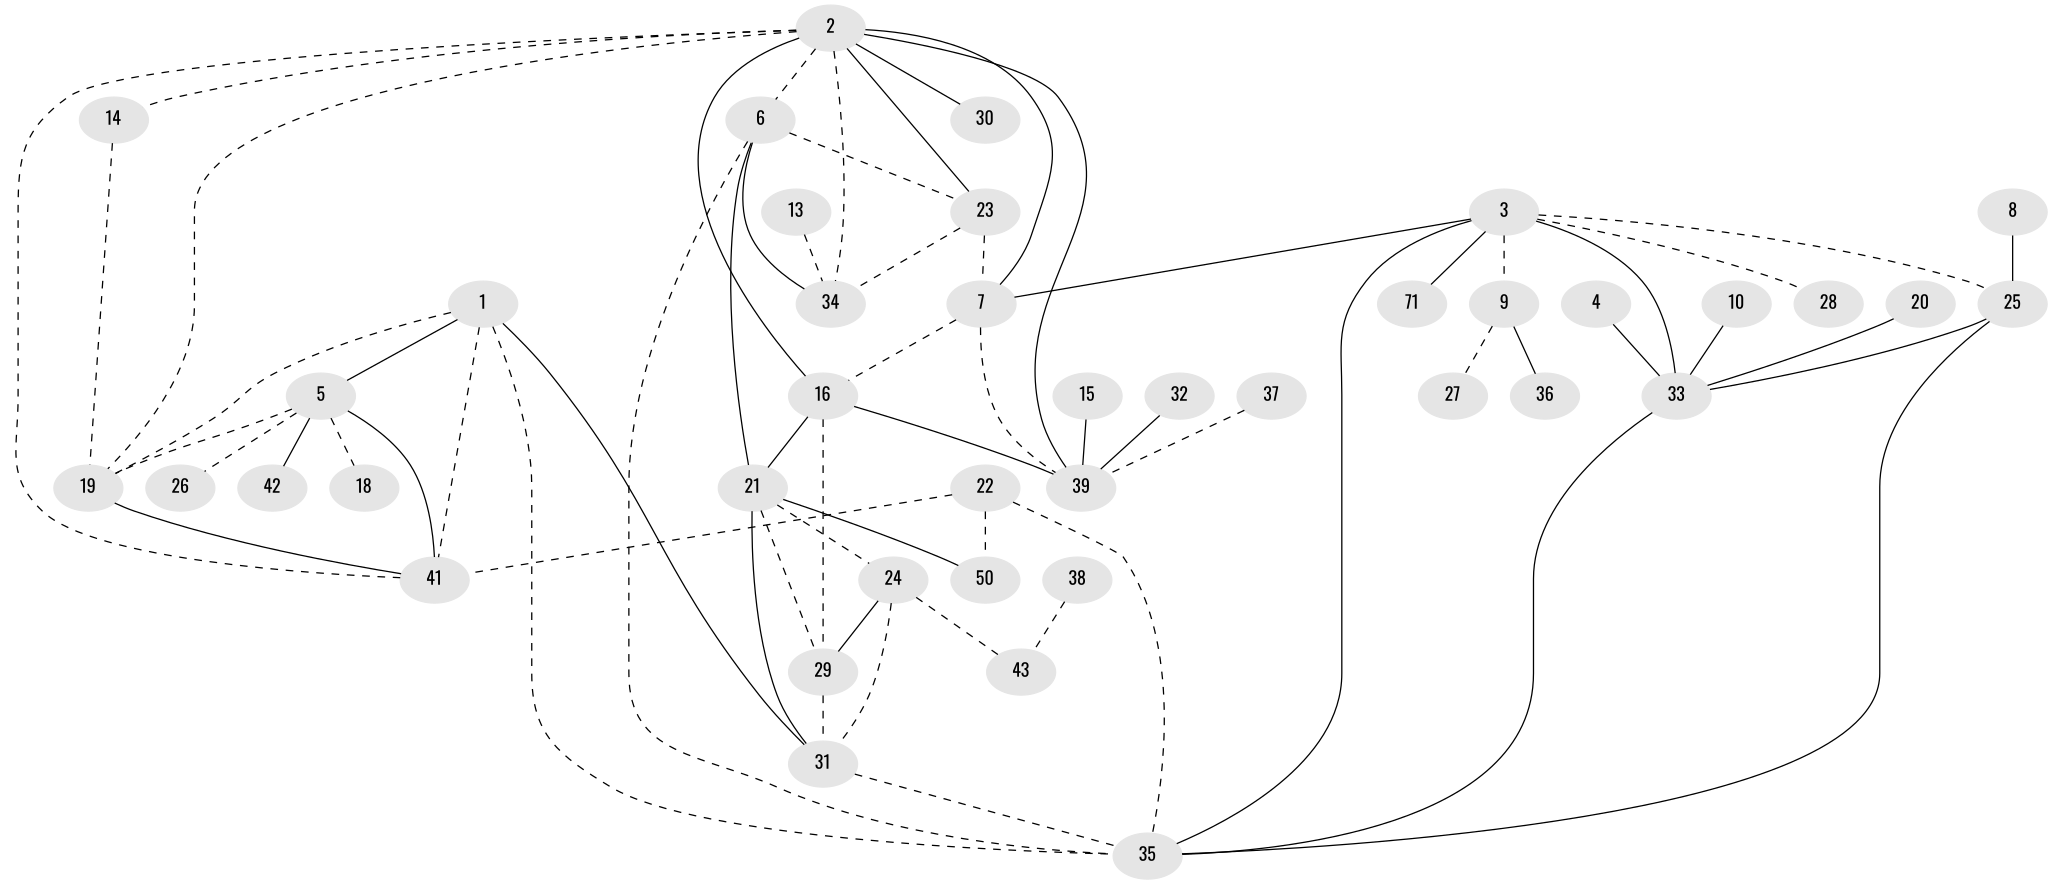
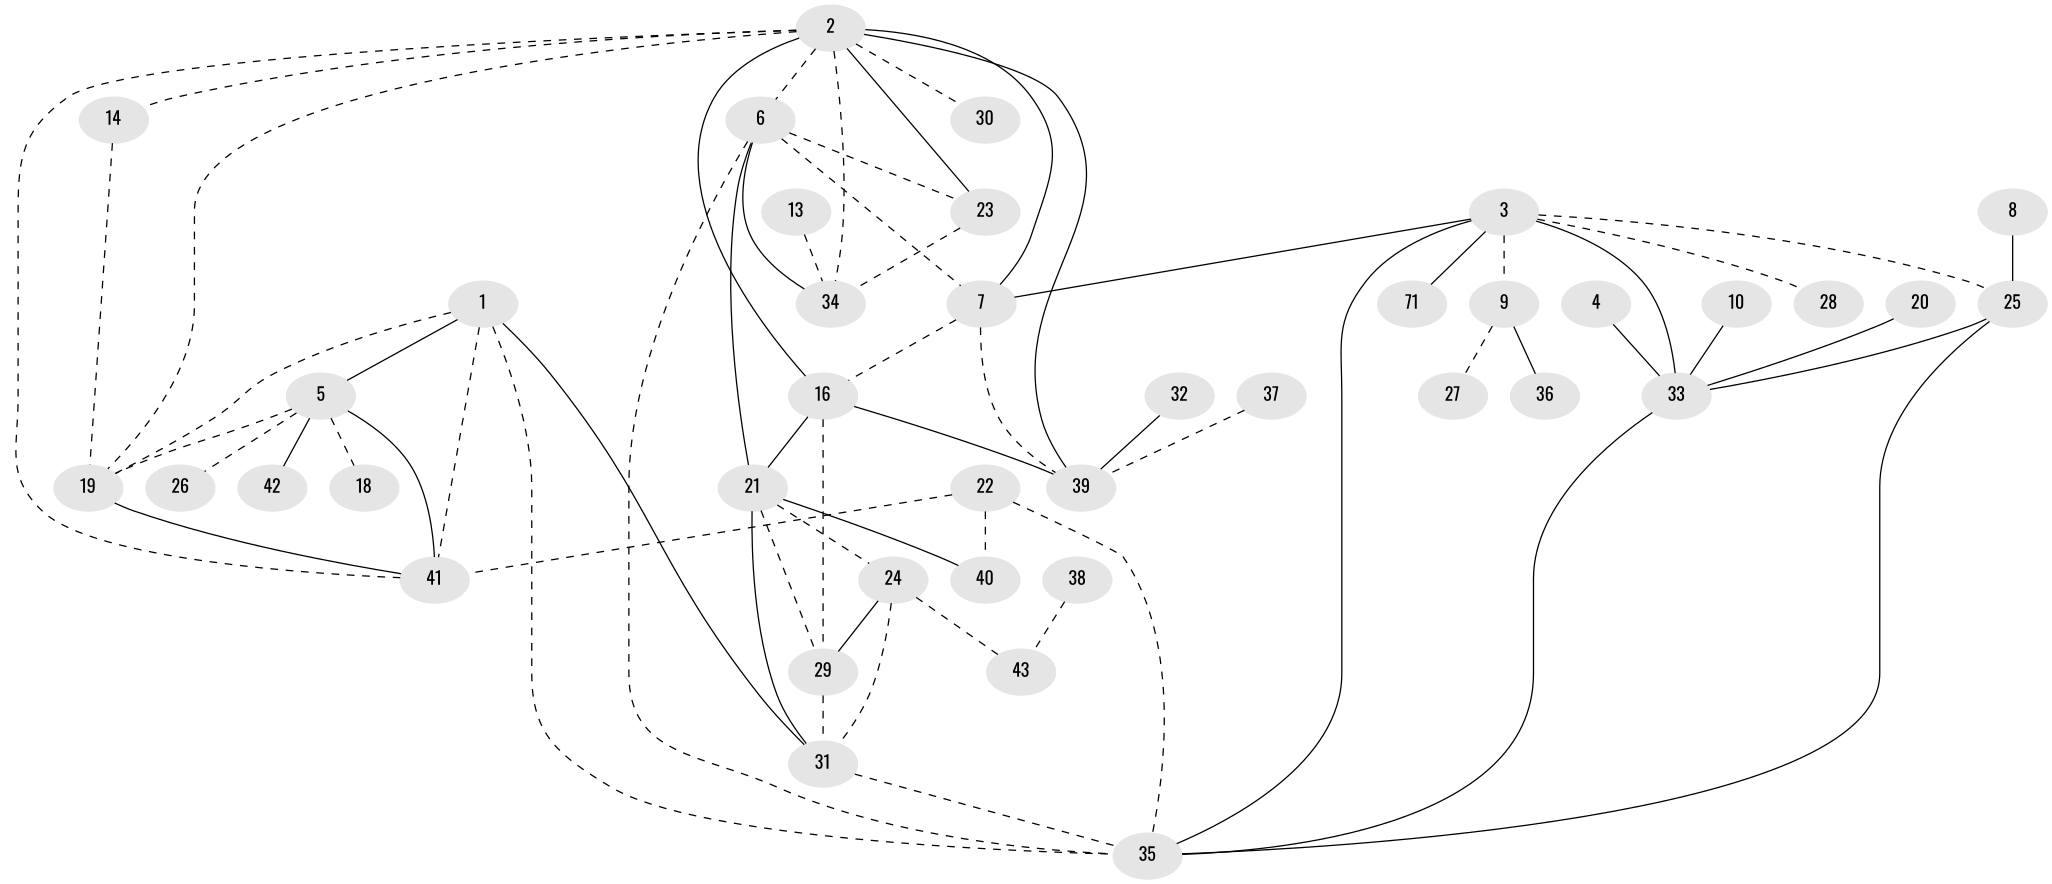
edge "2" -- "30": style solid -> dashed
edge "23" -- "7": now "6" -- "7"
node "15": removed
node "50": label "50" -> "40"
